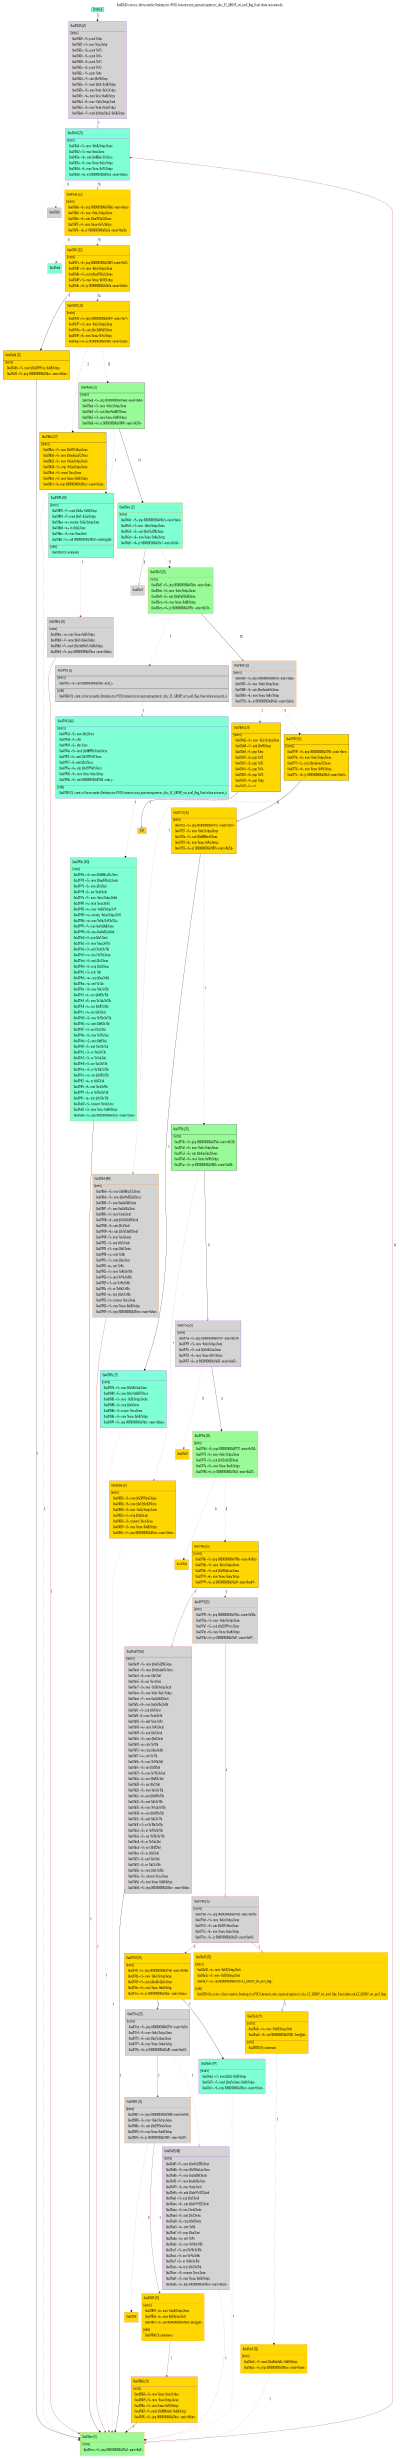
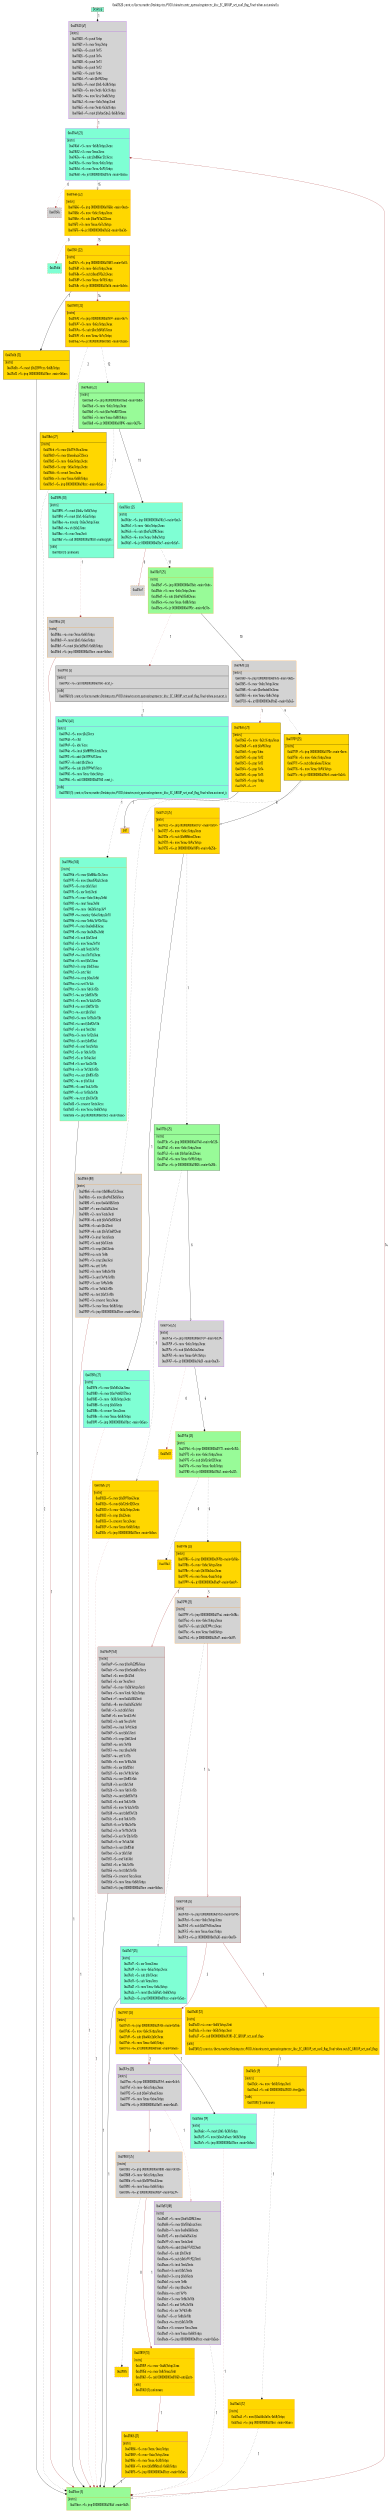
node "0x401a17 [25]": added
